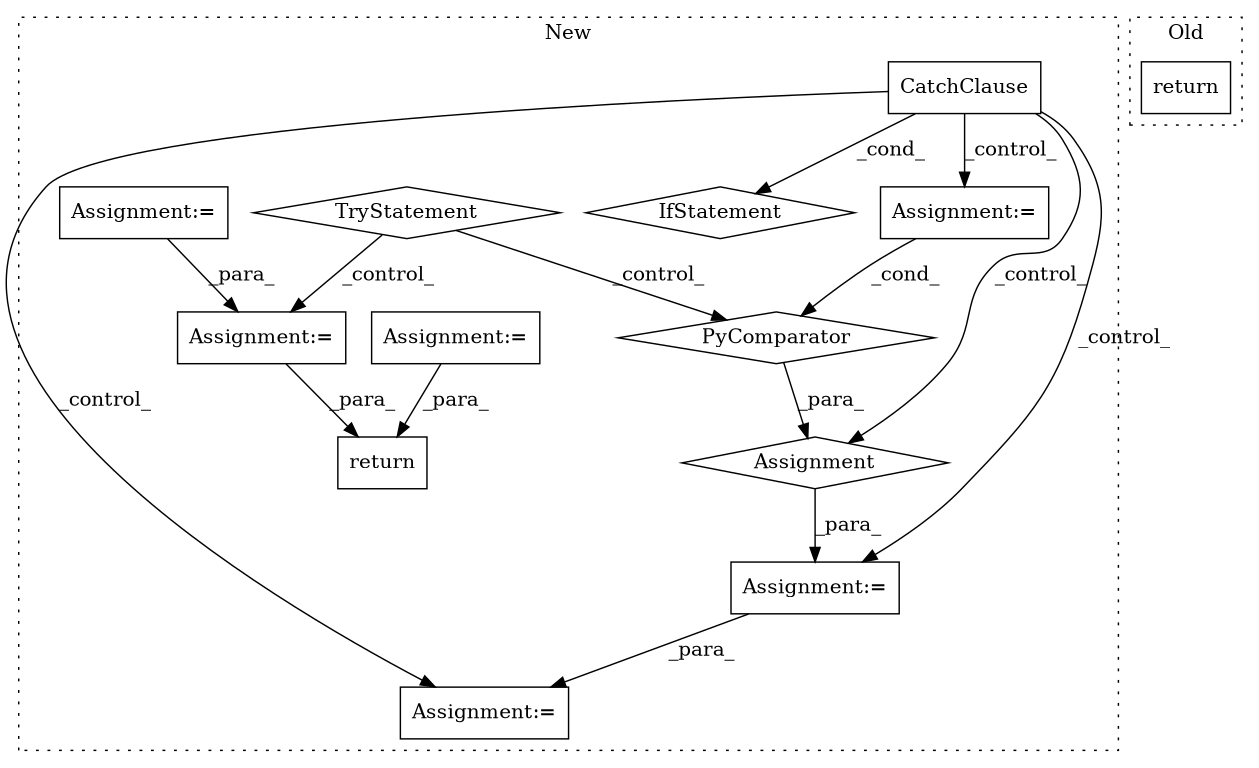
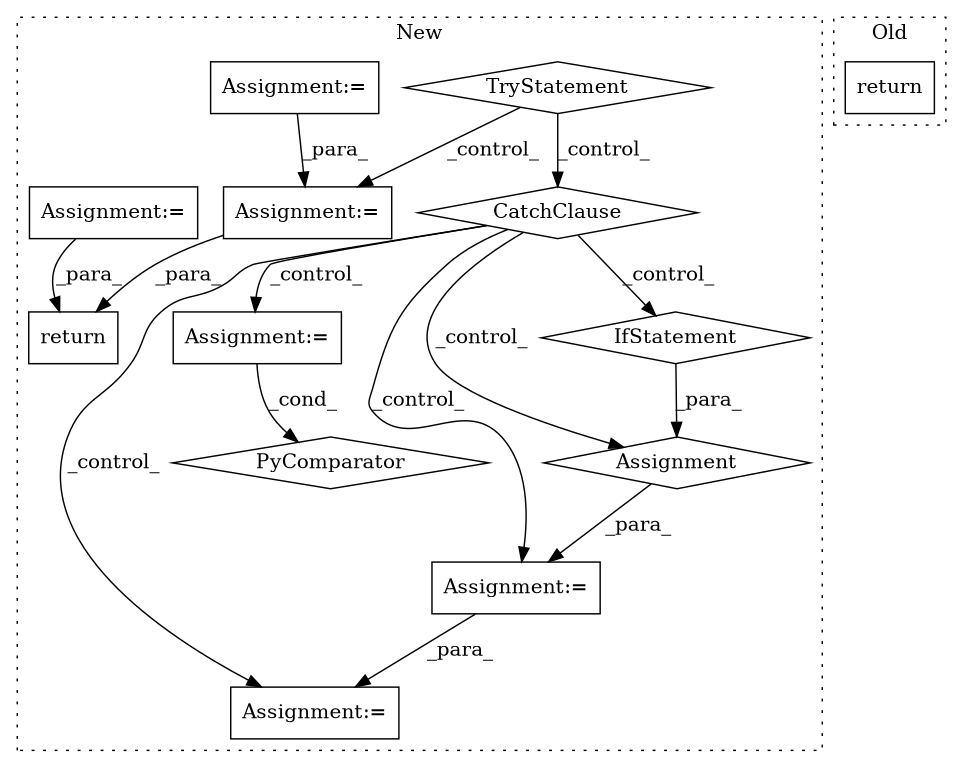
node "CatchClause": shape box -> diamond
edge "CatchClause" -> "IfStatement": label "_cond_" -> "_control_"
edge "TryStatement" -> "PyComparator": now "TryStatement" -> "CatchClause"
edge "PyComparator" -> "Assignment": now "IfStatement" -> "Assignment"
